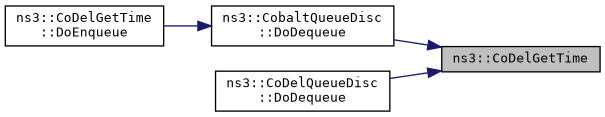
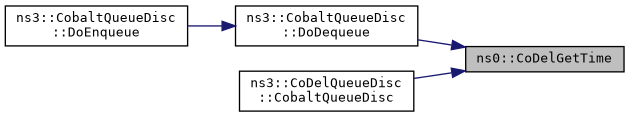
node "ns3::CoDelGetTime ::DoEnqueue": label "ns3::CoDelGetTime ::DoEnqueue" -> "ns3::CobaltQueueDisc ::DoEnqueue"
node "ns3::CoDelGetTime": label "ns3::CoDelGetTime" -> "ns0::CoDelGetTime"
node "ns3::CoDelQueueDisc ::DoDequeue": label "ns3::CoDelQueueDisc ::DoDequeue" -> "ns3::CoDelQueueDisc ::CobaltQueueDisc"
